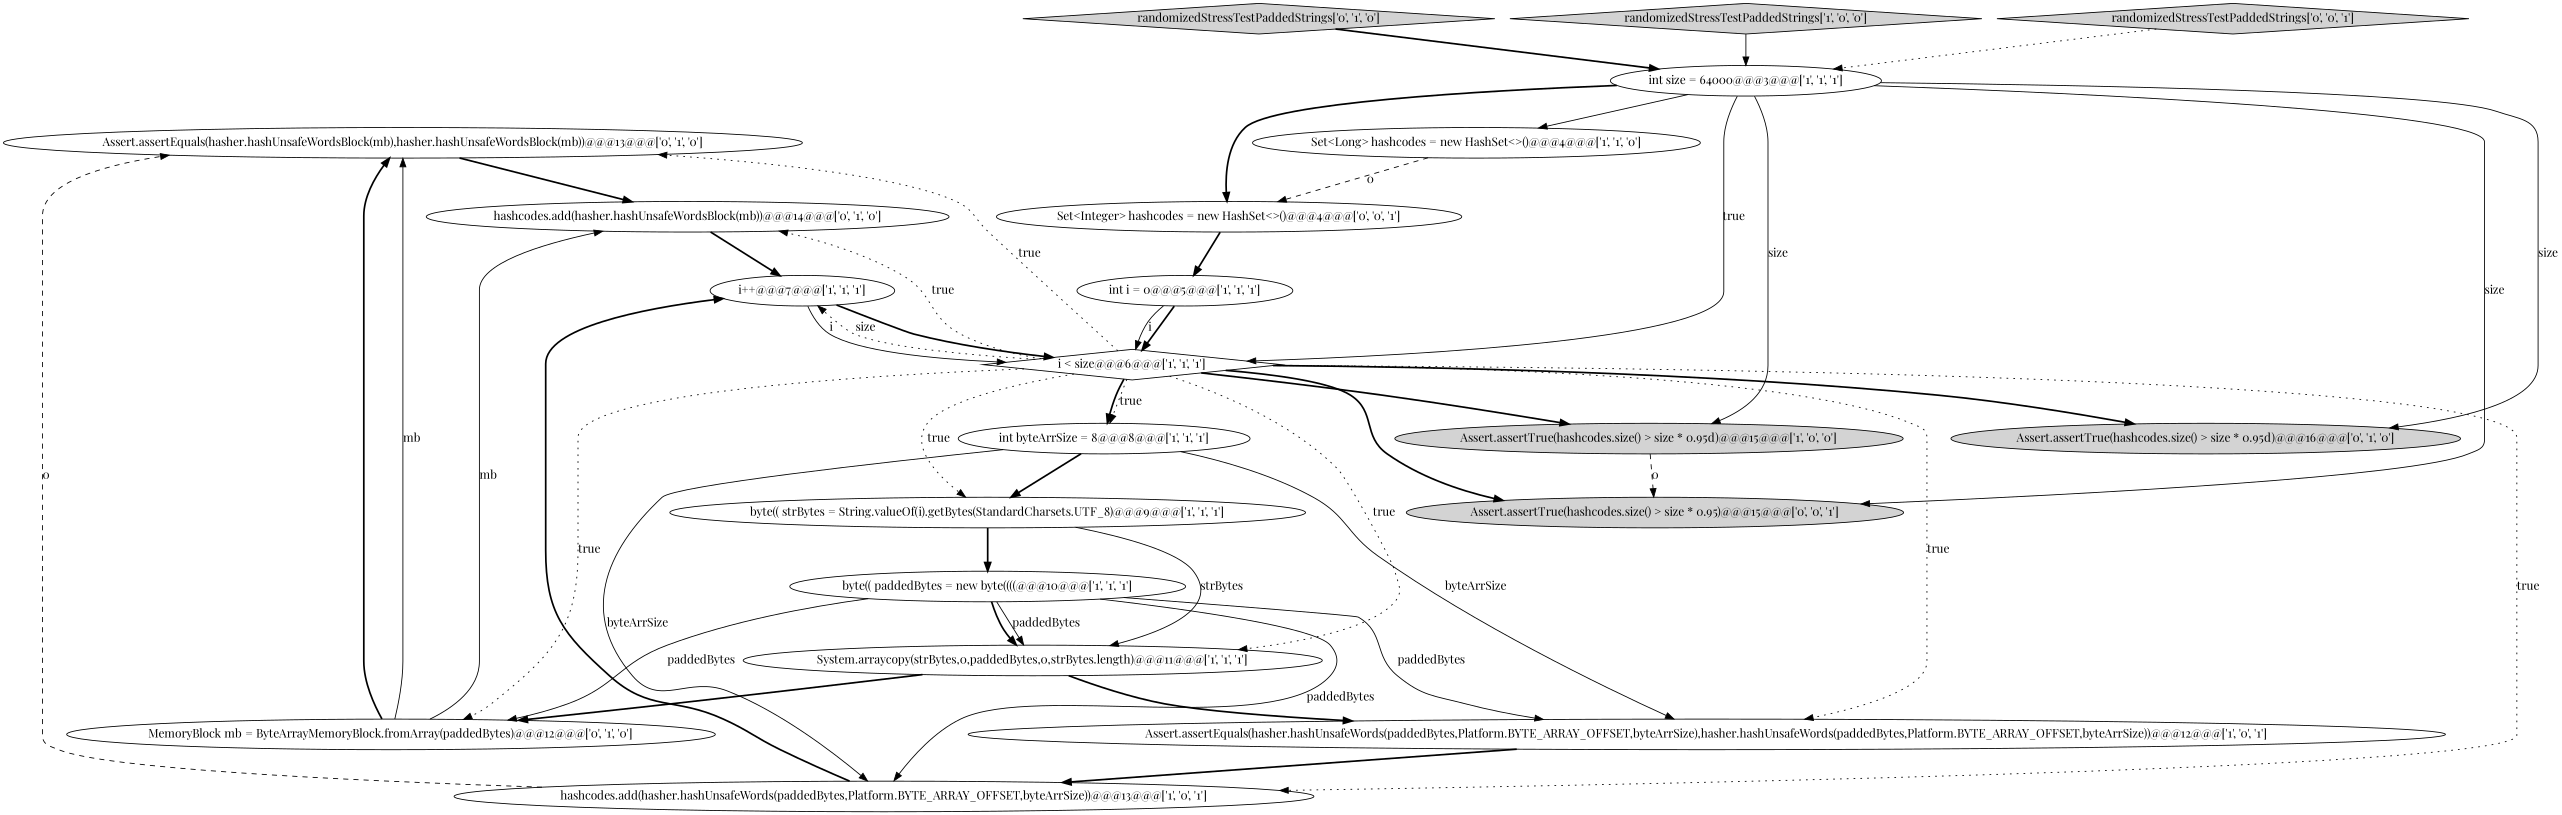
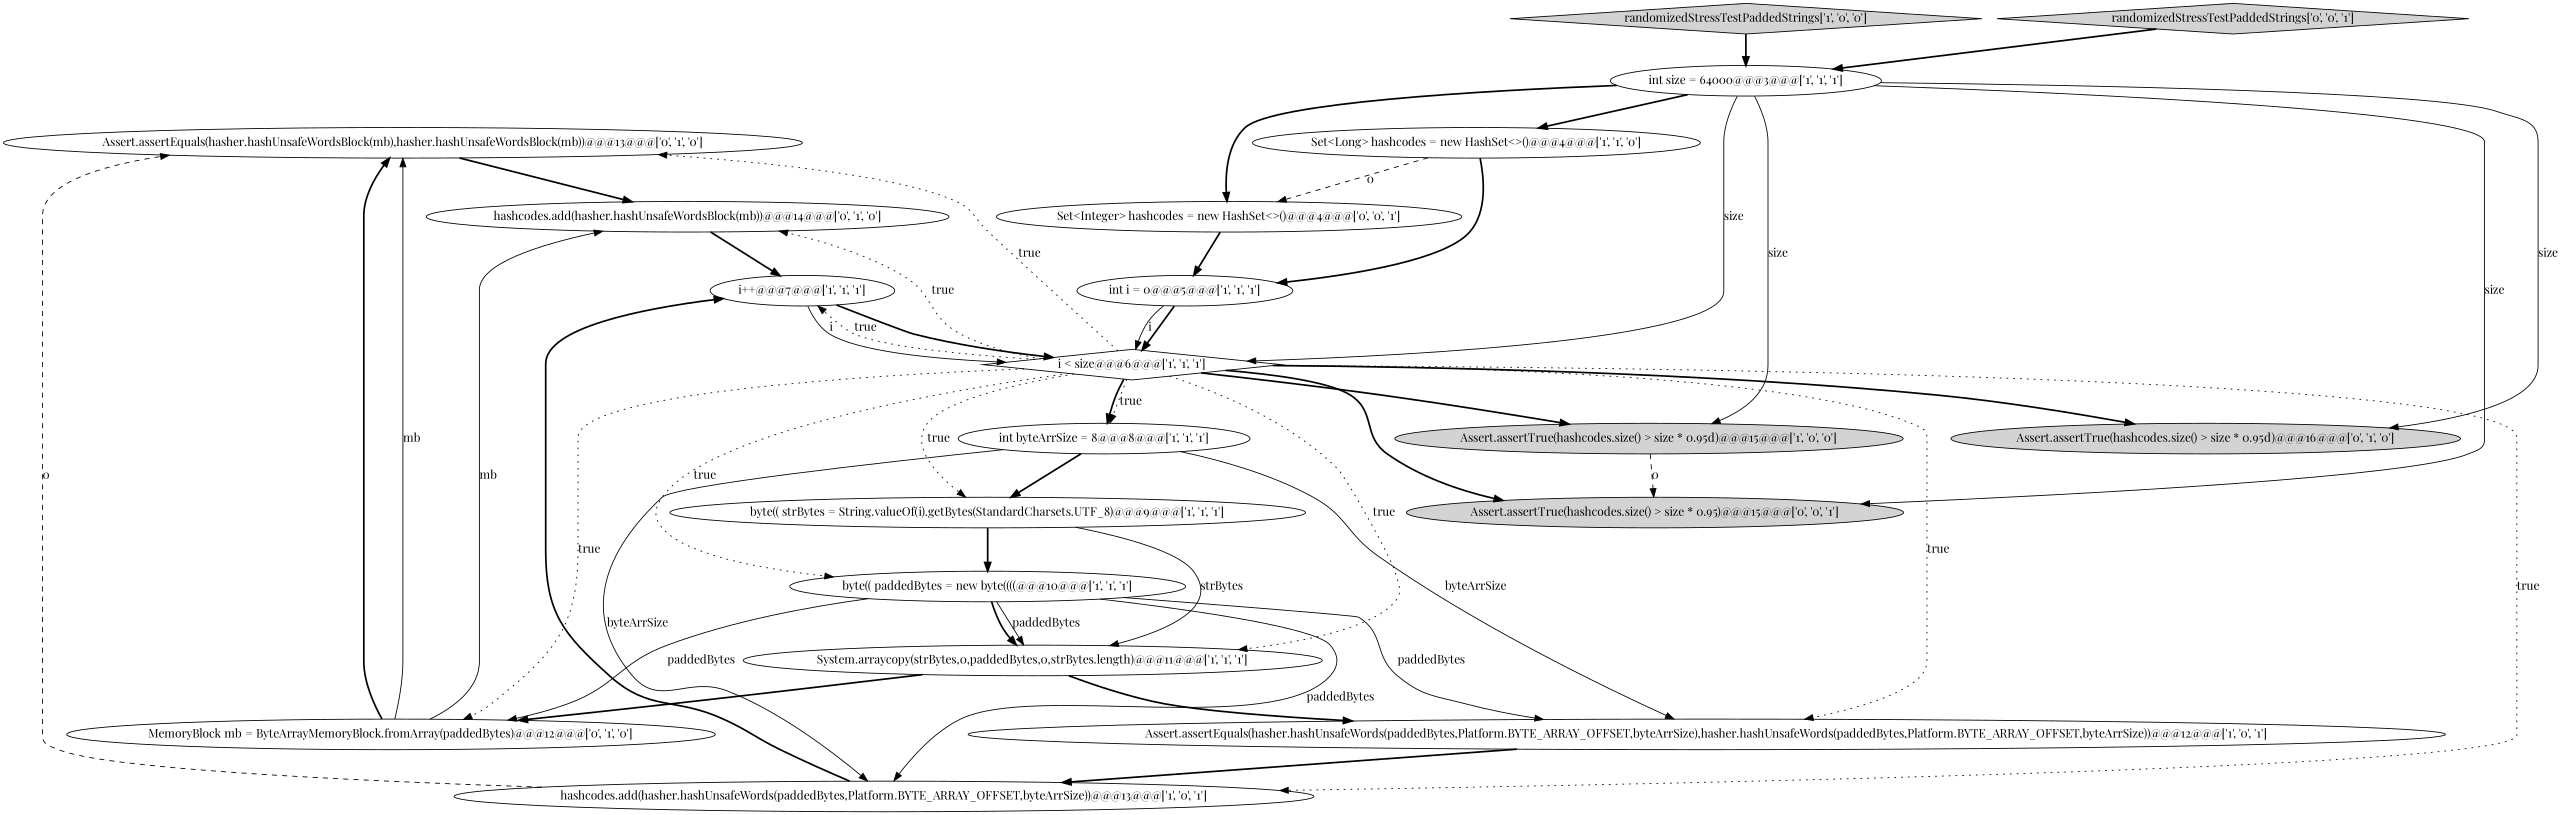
node "randomizedStressTestPaddedStrings['0', '1', '0']": removed
edge "randomizedStressTestPaddedStrings['1', '0', '0']" -> "int size = 64000@@@3@@@['1', '1', '1']": style solid -> bold
edge "randomizedStressTestPaddedStrings['0', '0', '1']" -> "int size = 64000@@@3@@@['1', '1', '1']": style dotted -> bold
edge "int size = 64000@@@3@@@['1', '1', '1']" -> "Set<Long> hashcodes = new HashSet<>()@@@4@@@['1', '1', '0']": style solid -> bold
edge "int size = 64000@@@3@@@['1', '1', '1']" -> "i < size@@@6@@@['1', '1', '1']": label "true" -> "size"
edge "Set<Long> hashcodes = new HashSet<>()@@@4@@@['1', '1', '0']" -> "int i = 0@@@5@@@['1', '1', '1']": added
edge "i < size@@@6@@@['1', '1', '1']" -> "i++@@@7@@@['1', '1', '1']": label "size" -> "true"
edge "i < size@@@6@@@['1', '1', '1']" -> "byte(( paddedBytes = new byte((((@@@10@@@['1', '1', '1']": added, label "true"
